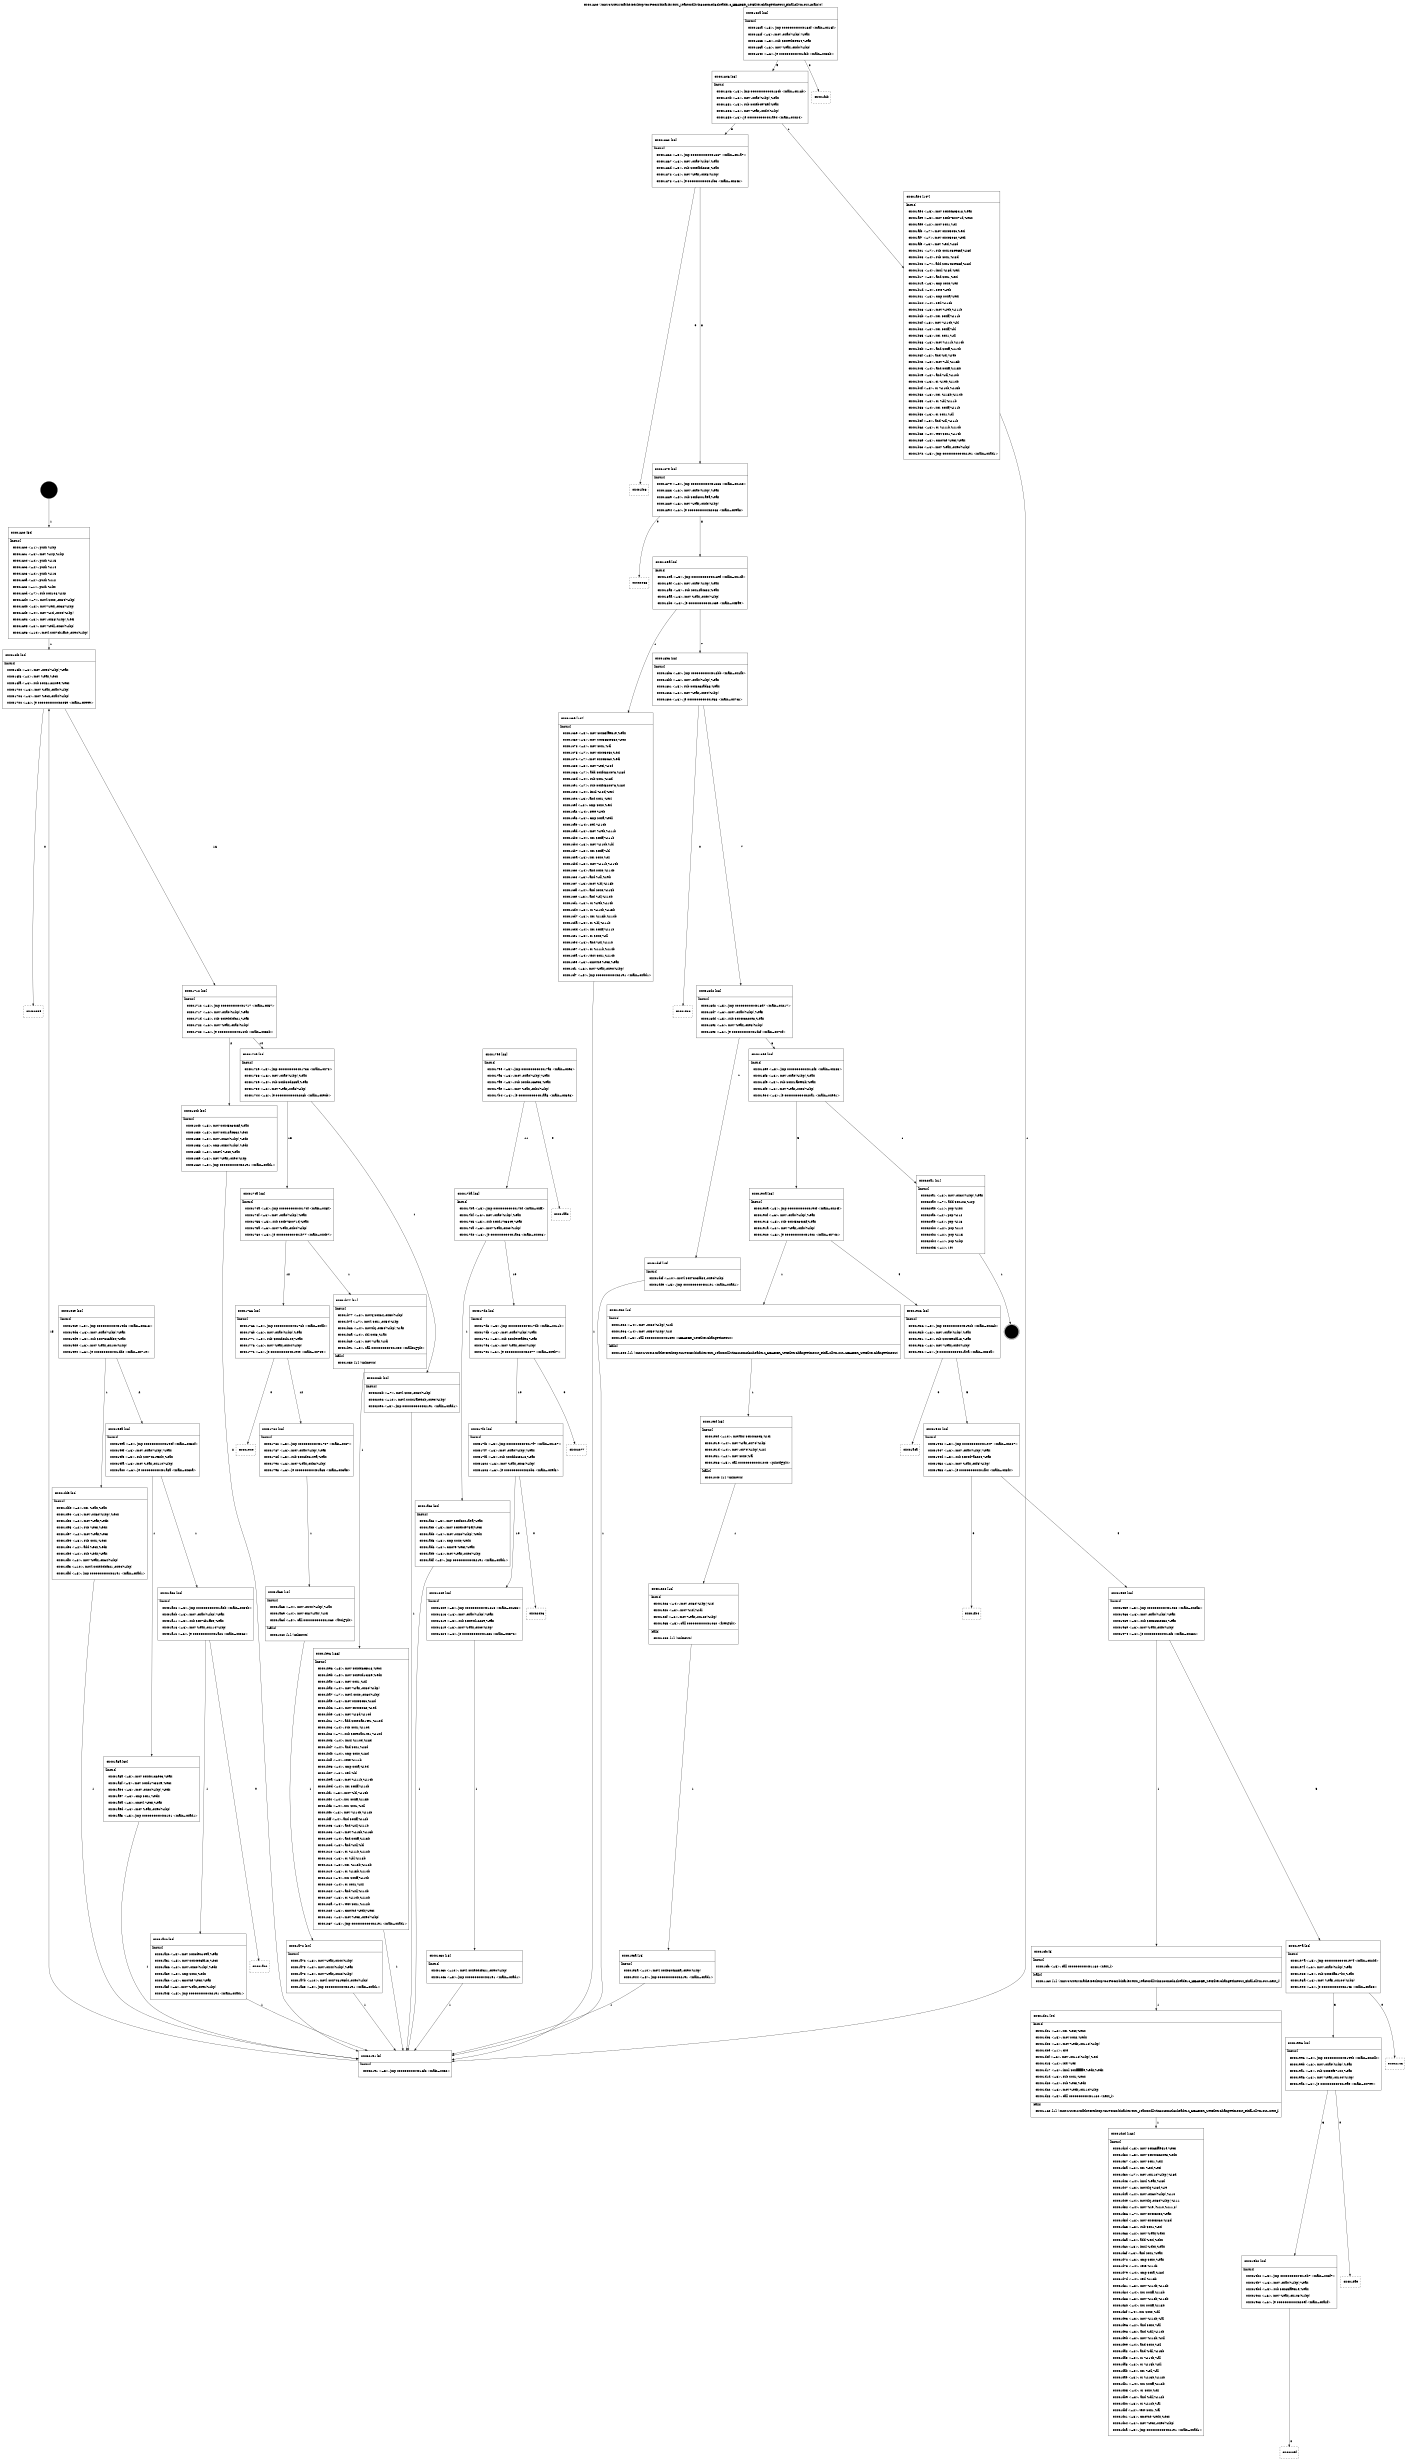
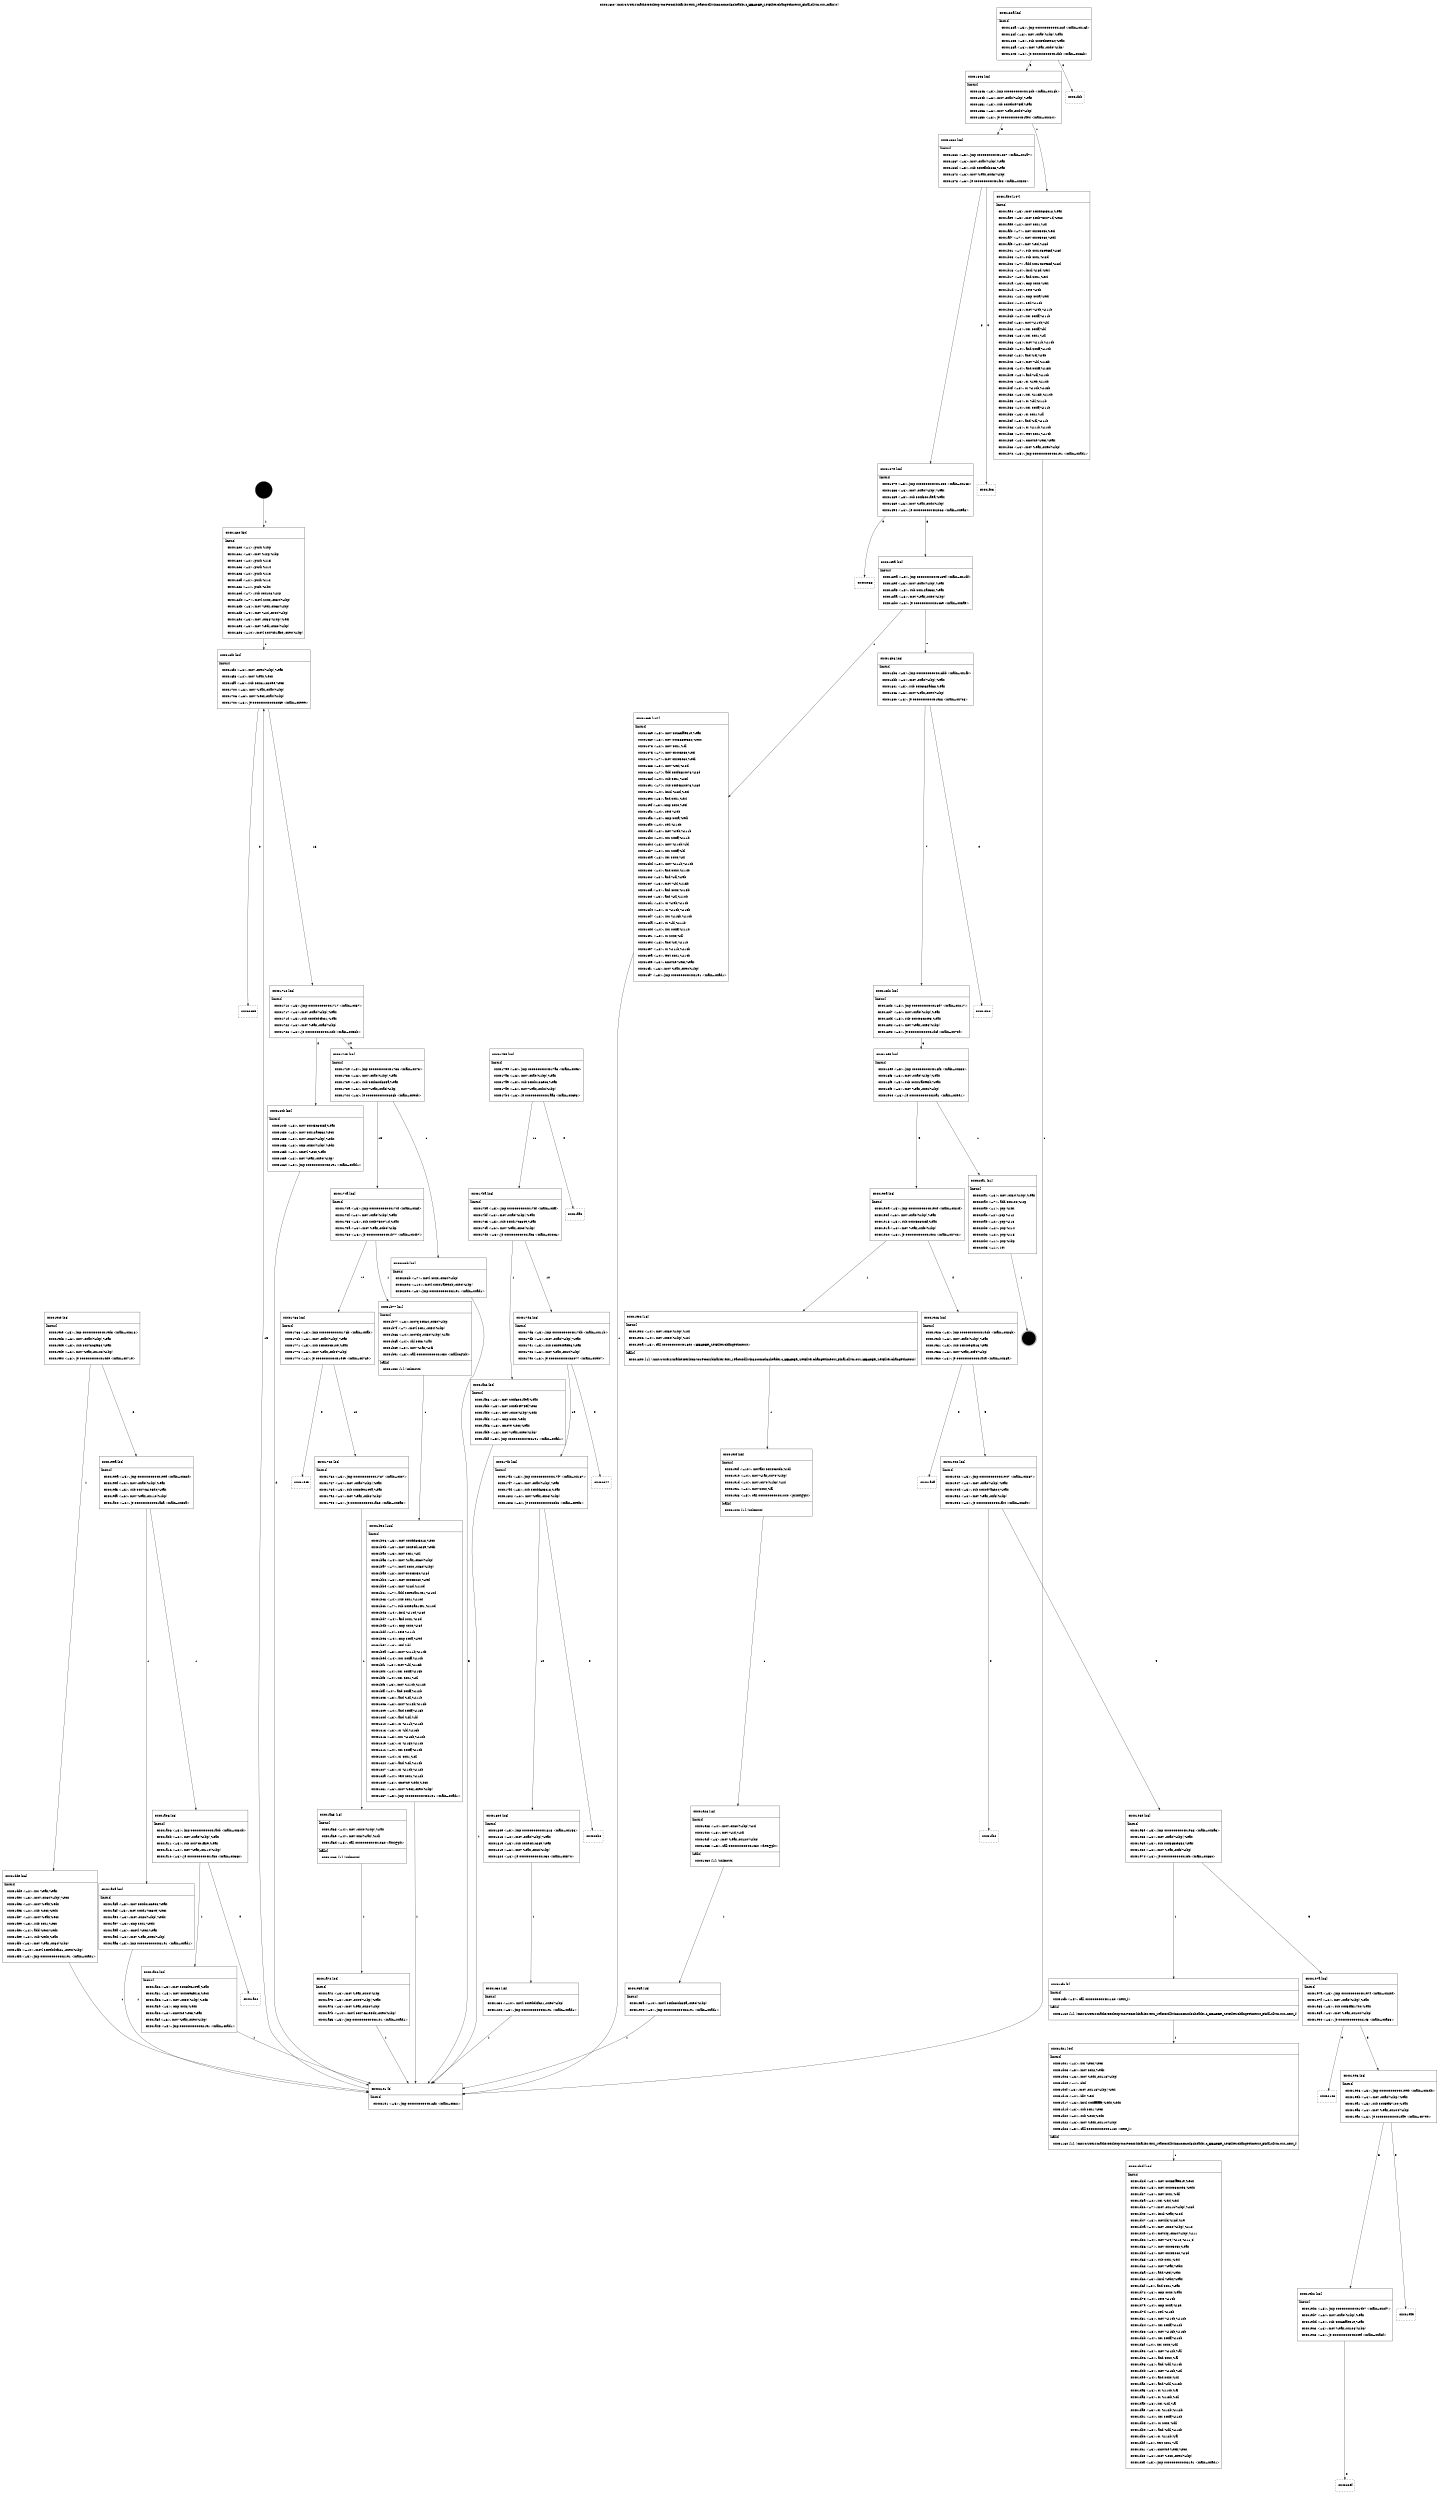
node "0x401dcf [15]": removed
edge "0x40208b [22]" -> "0x402191 [5]": label " 1" -> " 5"
